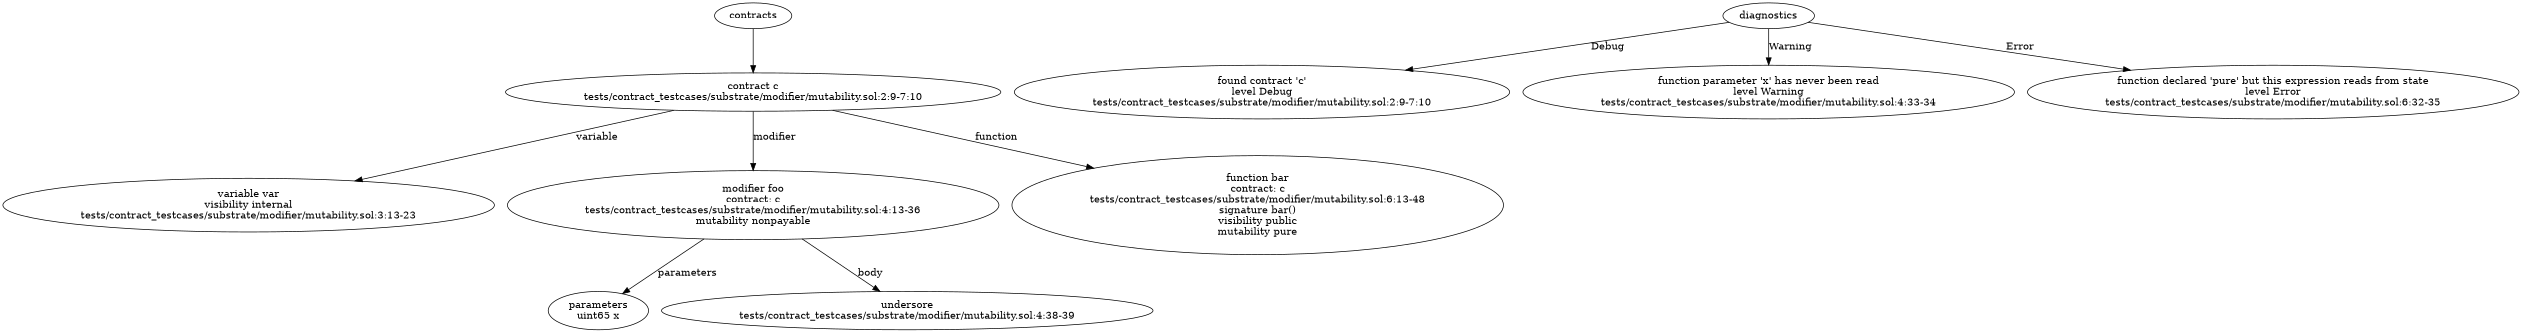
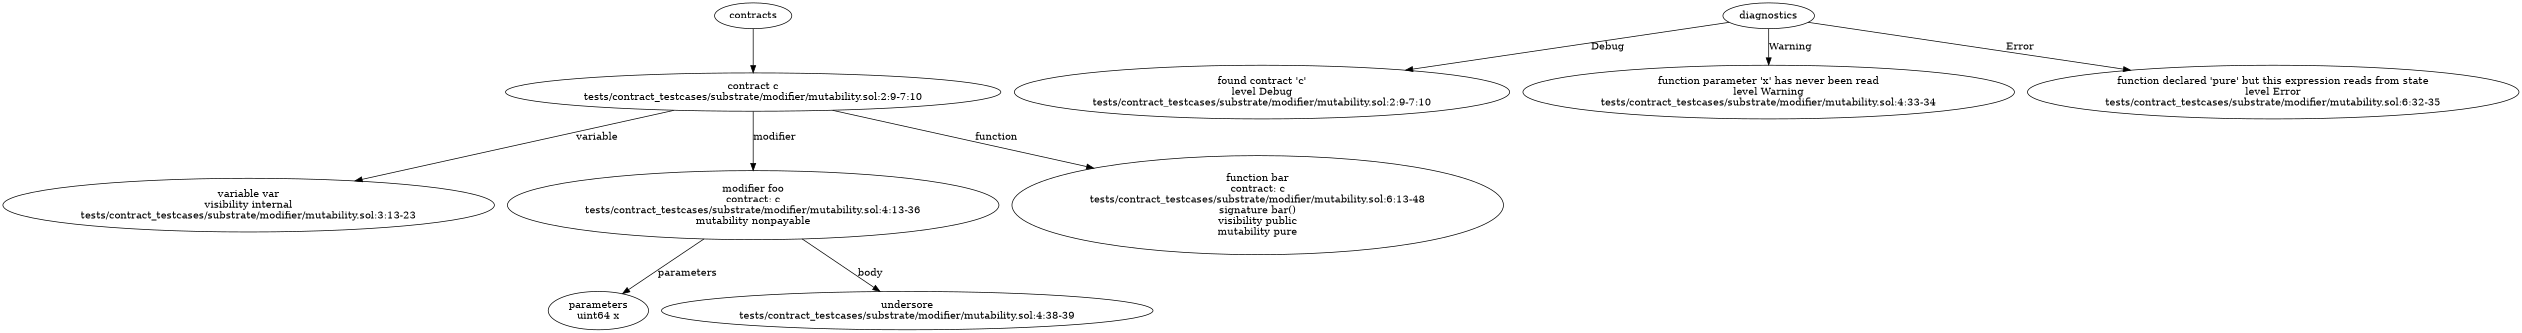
node "parameters uint65 x": label "parameters uint65 x" -> "parameters uint64 x"
